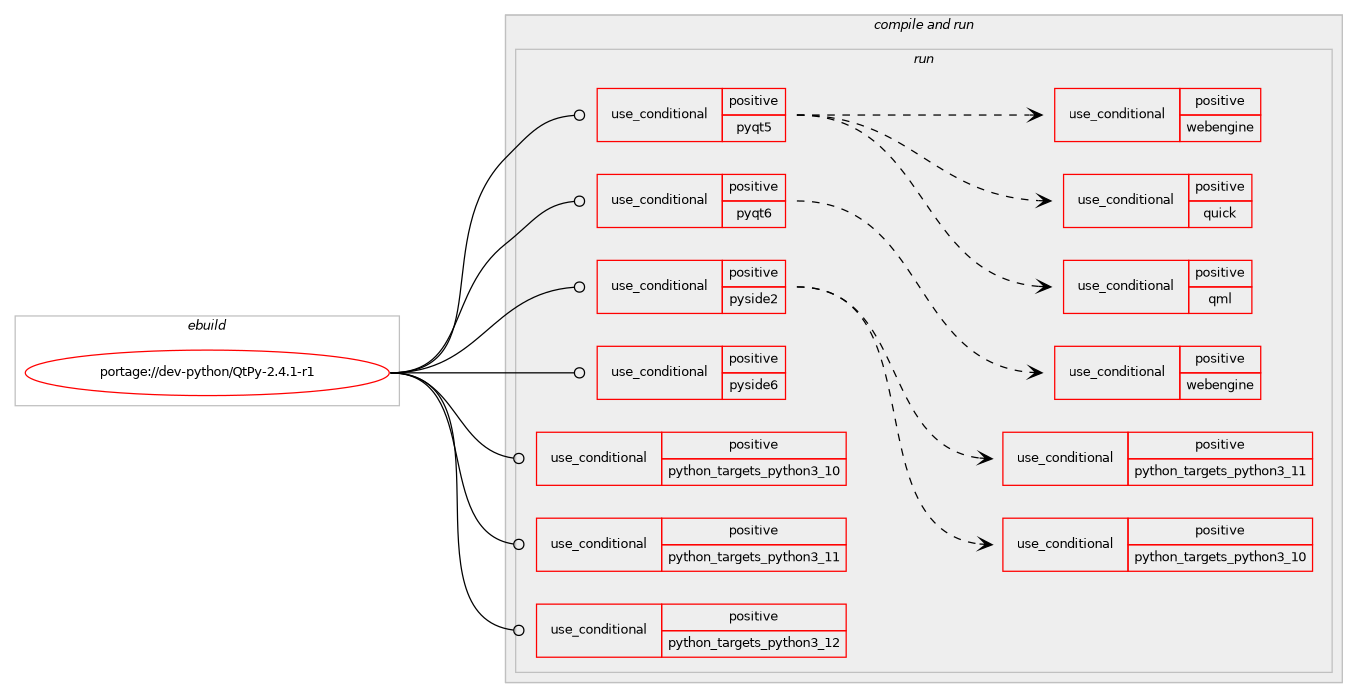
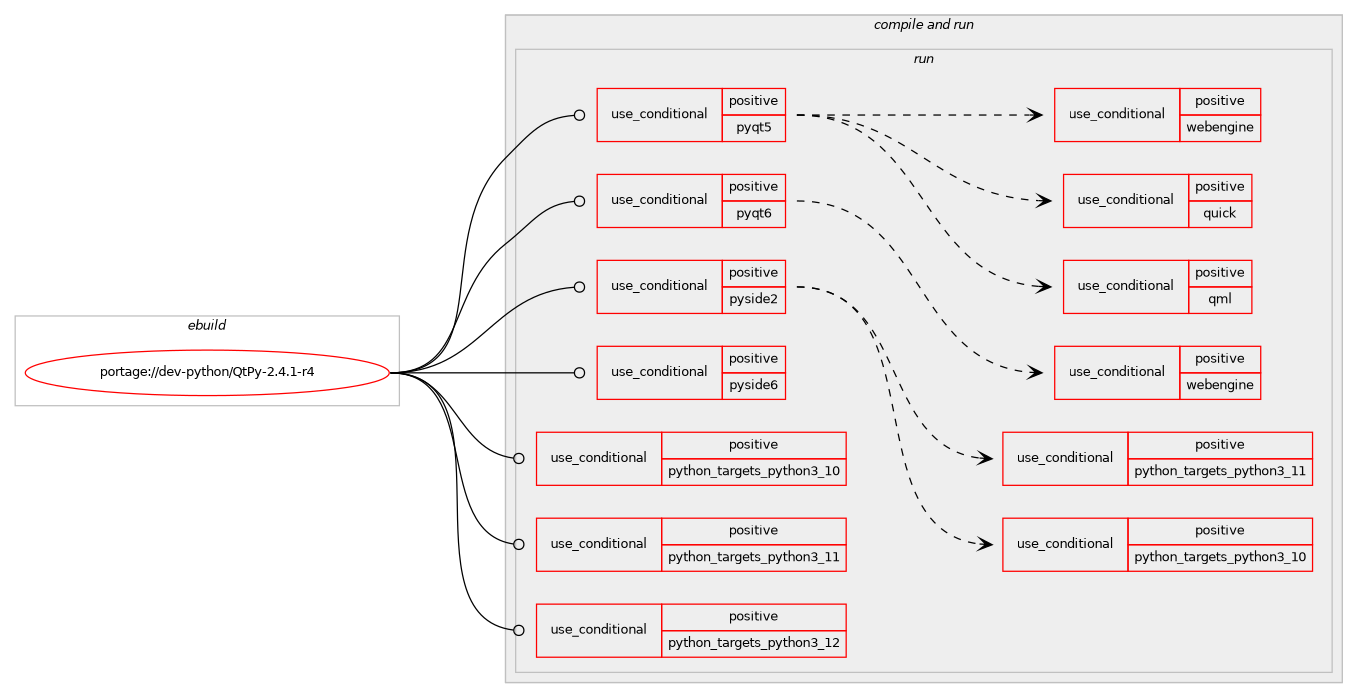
node "portage://dev-python/QtPy-2.4.1-r1": label "portage://dev-python/QtPy-2.4.1-r1" -> "portage://dev-python/QtPy-2.4.1-r4"
